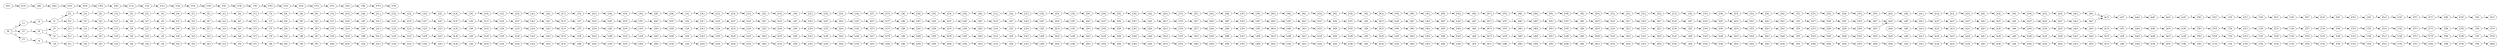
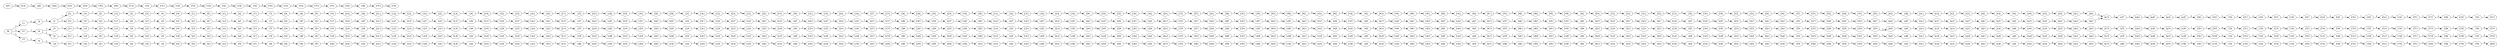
edge "S599" -> "S602": now "S599" -> "S604"
